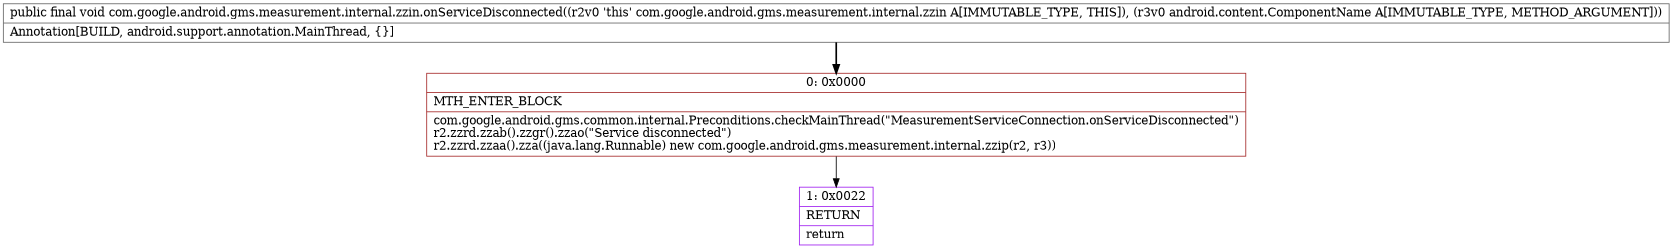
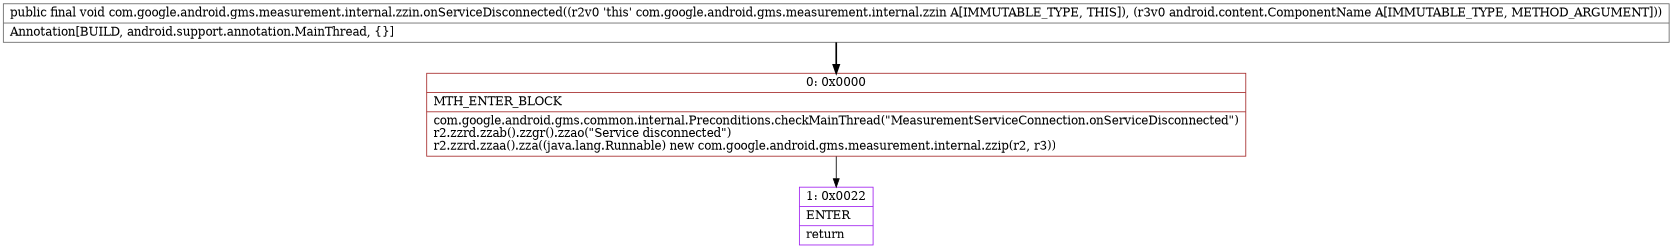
node "1: 0x0022": text "RETURN" -> "ENTER"
